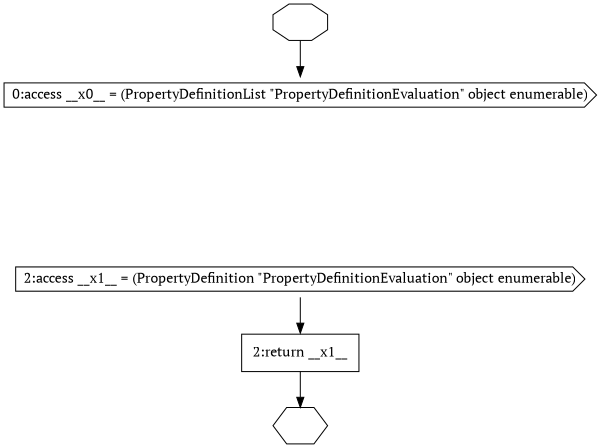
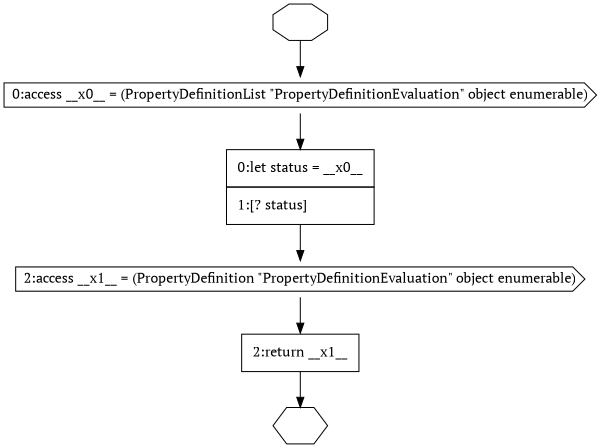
node "0:let status = __x0__": added
